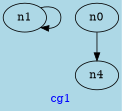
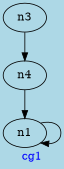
node "n0": label "n0" -> "n3"
edge "n4" -> "n1": added
